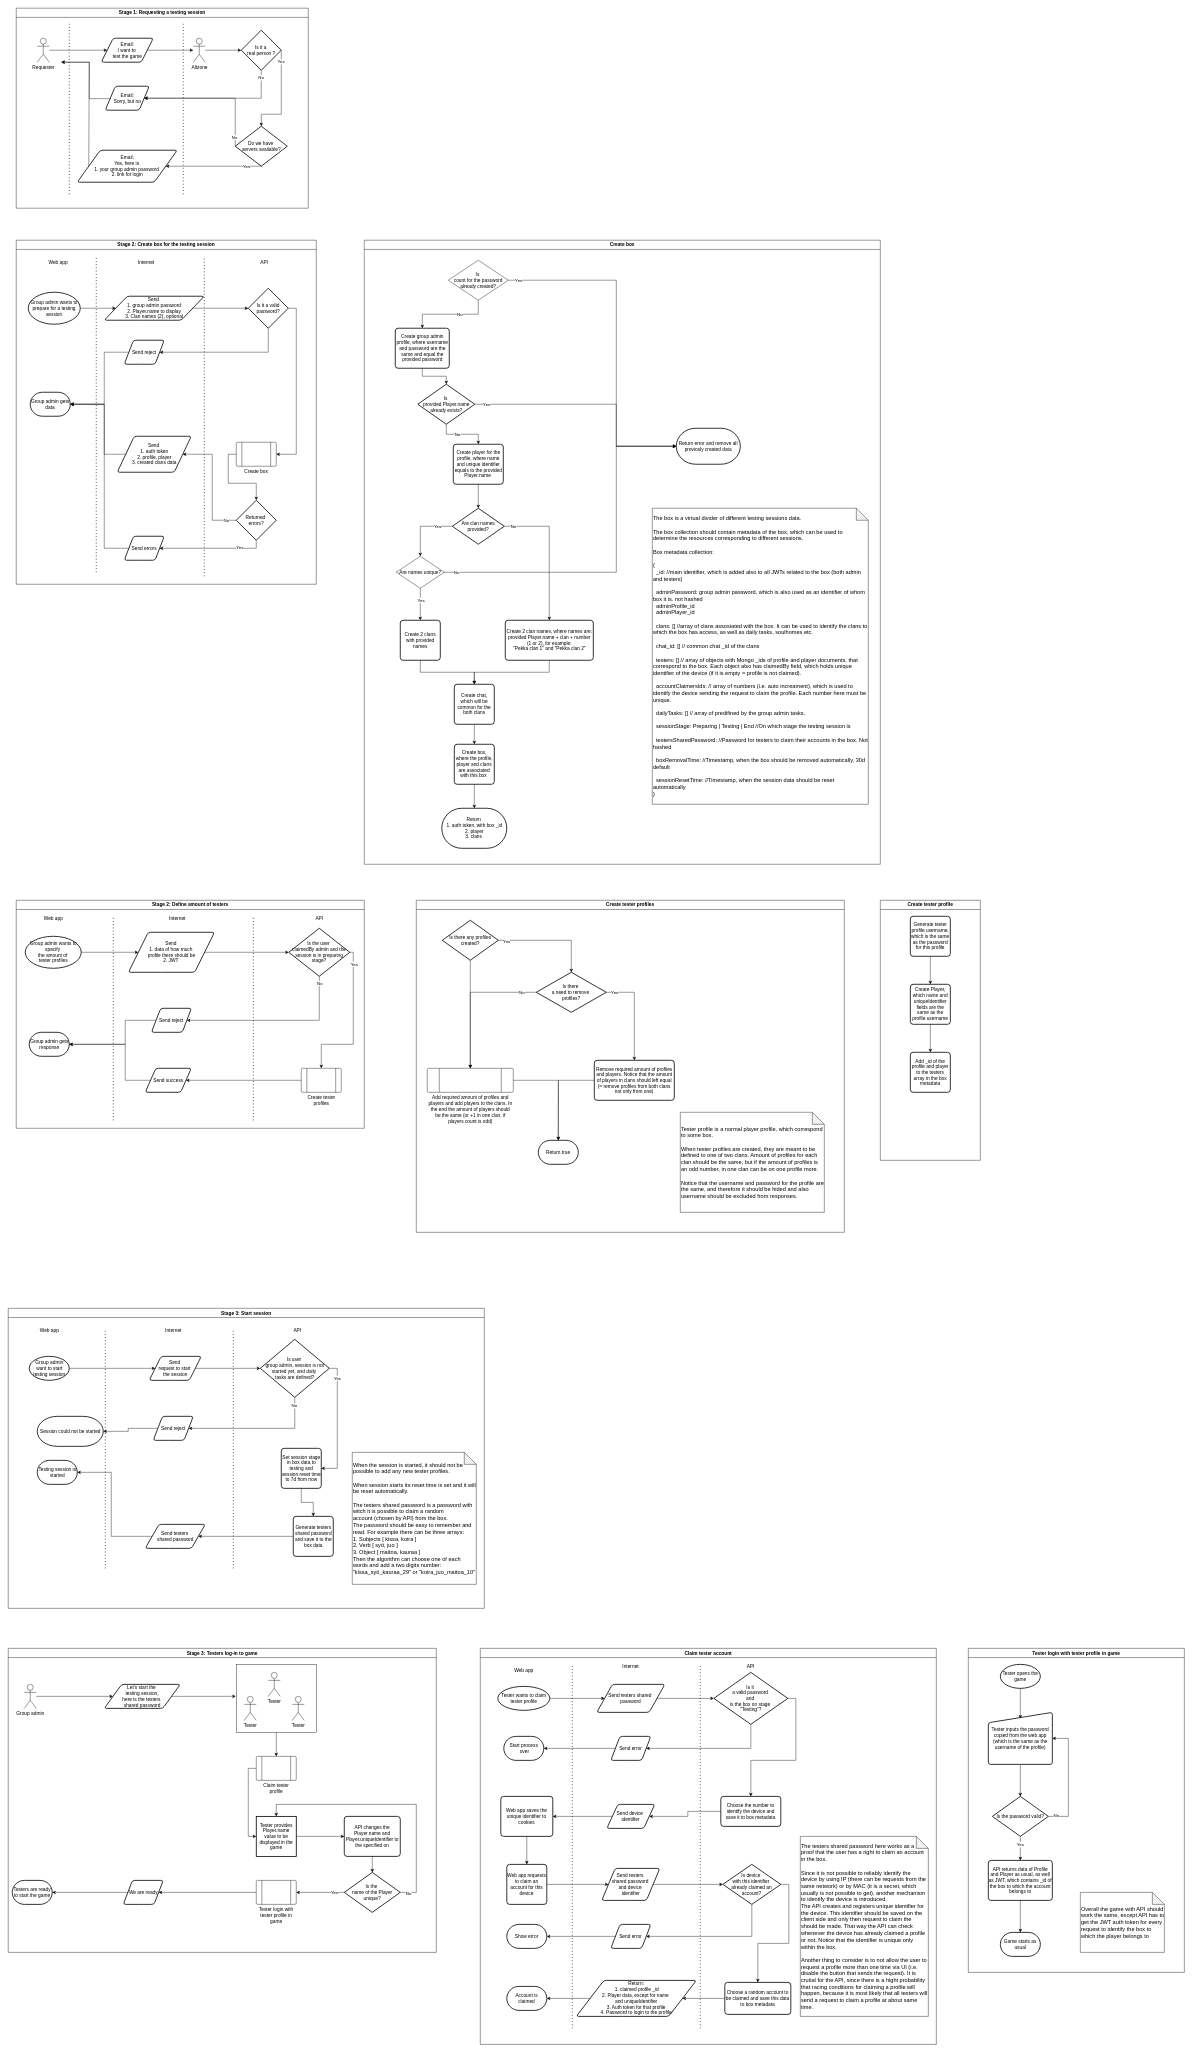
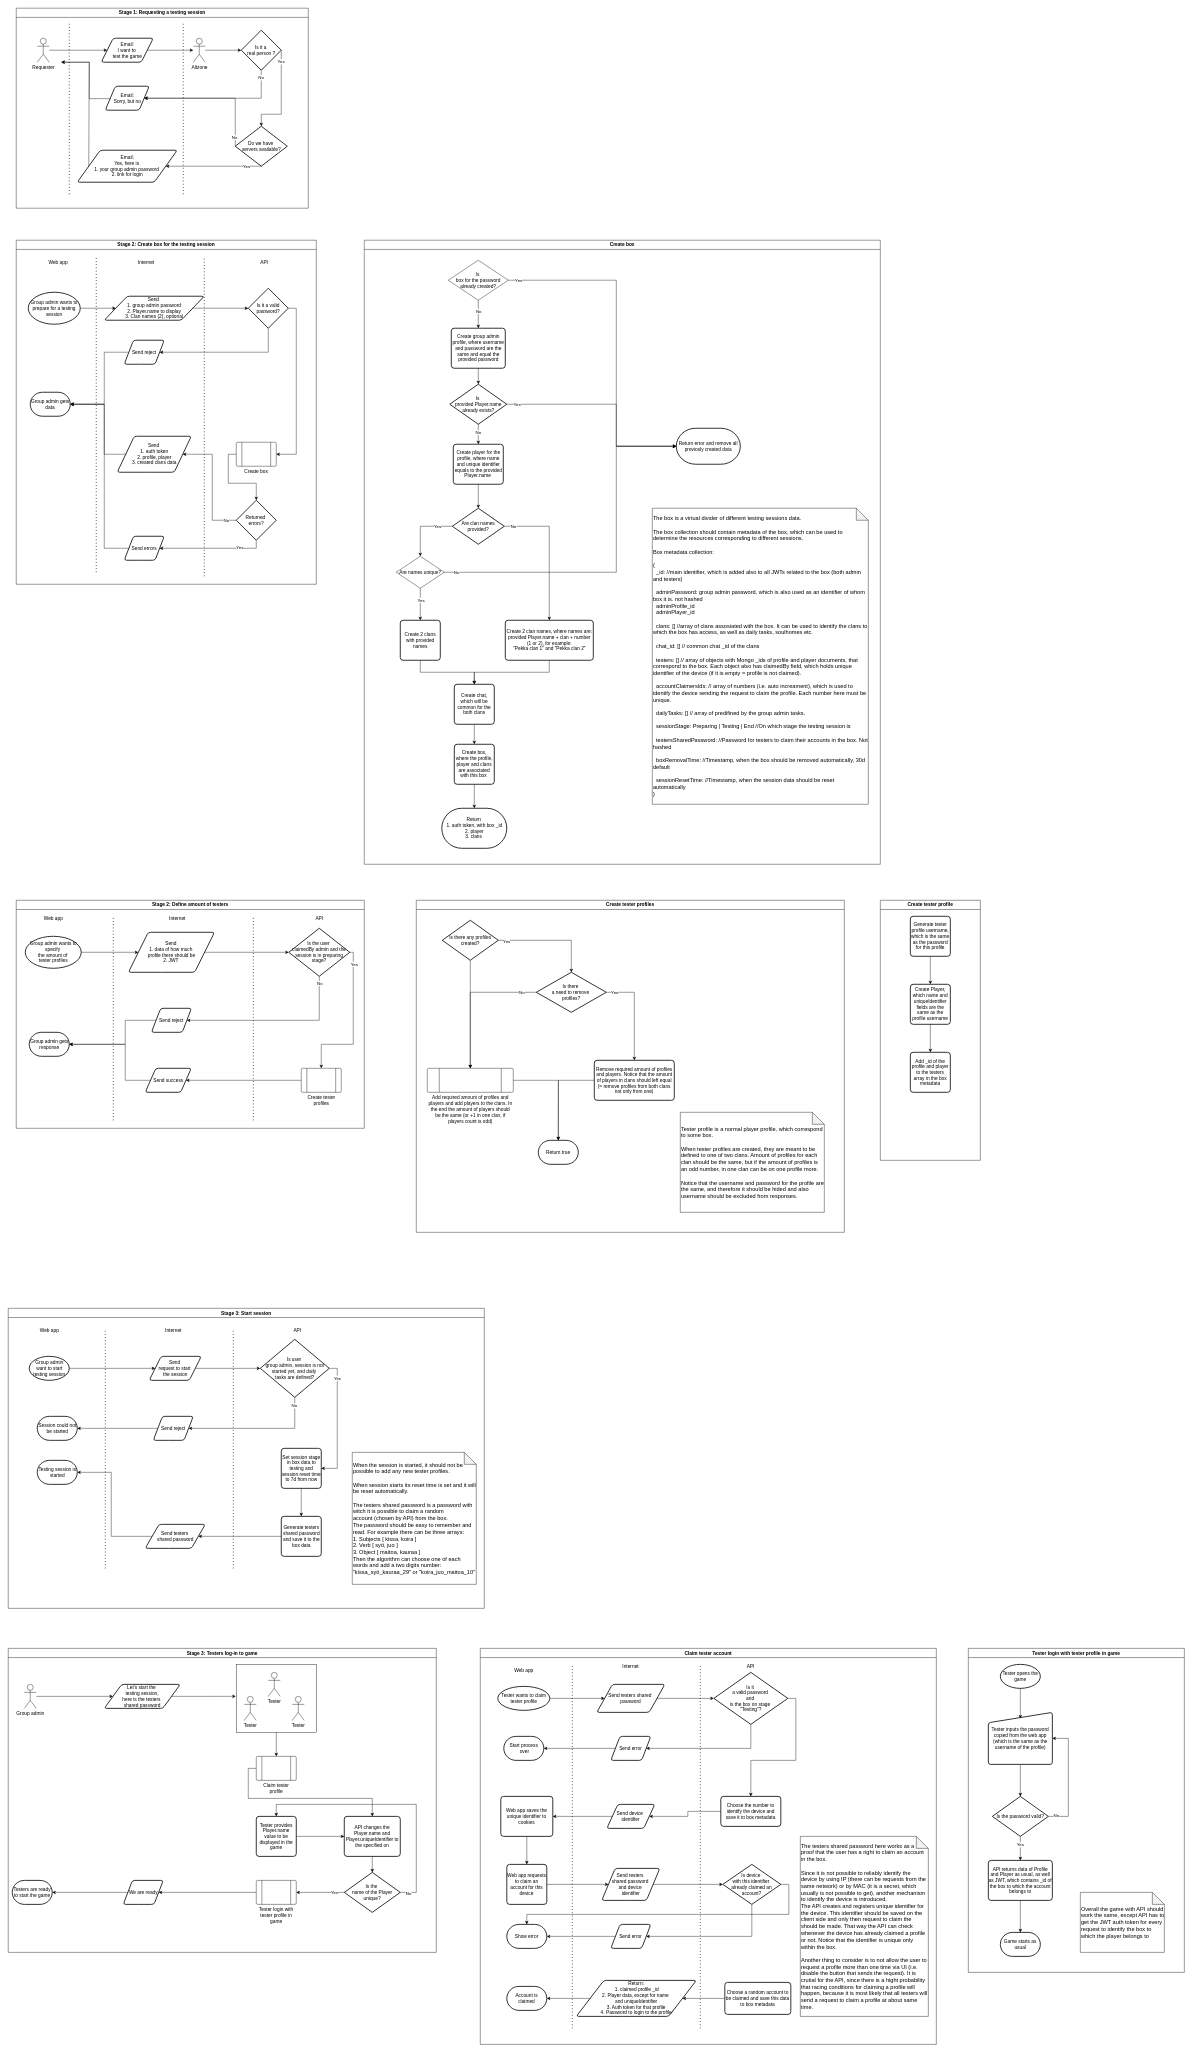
node "Is count for the password already created?": label "Is count for the password already created?" -> "Is box for the password already created?"
node "Create group admin profile, where username and password are the same and equal the provided password": moved (422, 348) -> (478, 348)
node "Is provided Player.name already exists?": moved (446, 404) -> (478, 404)
node "Session could not be started": size 66x30 -> 40x24
node "Generate testers shared password and save it to the box data": moved (313, 1536) -> (301, 1536)
edge "Claim tester profile" -> "Tester provides Player.name value to be displayed in the game": now "Claim tester profile" -> "API changes the Player.name and Player.uniqueIdentifier to the specified on"
node "Tester provides Player.name value to be displayed in the game": shape rectangle -> rounded rectangle
edge "Is device with this identifier already claimed an account?" -> "Choose a random account to be claimed and save this data to box metadata": now "Is device with this identifier already claimed an account?" -> "Show error"
